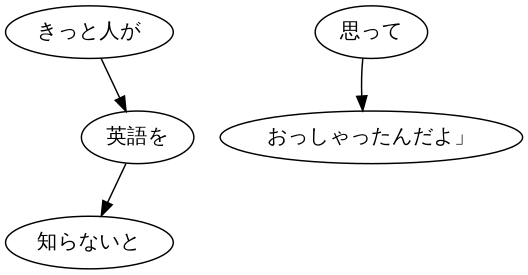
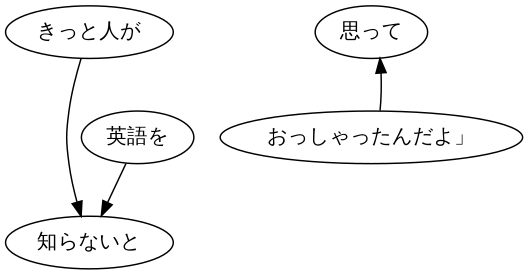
edge "思って" -> "おっしゃったんだよ」": reversed
edge "きっと人が" -> "英語を": now "きっと人が" -> "知らないと"
